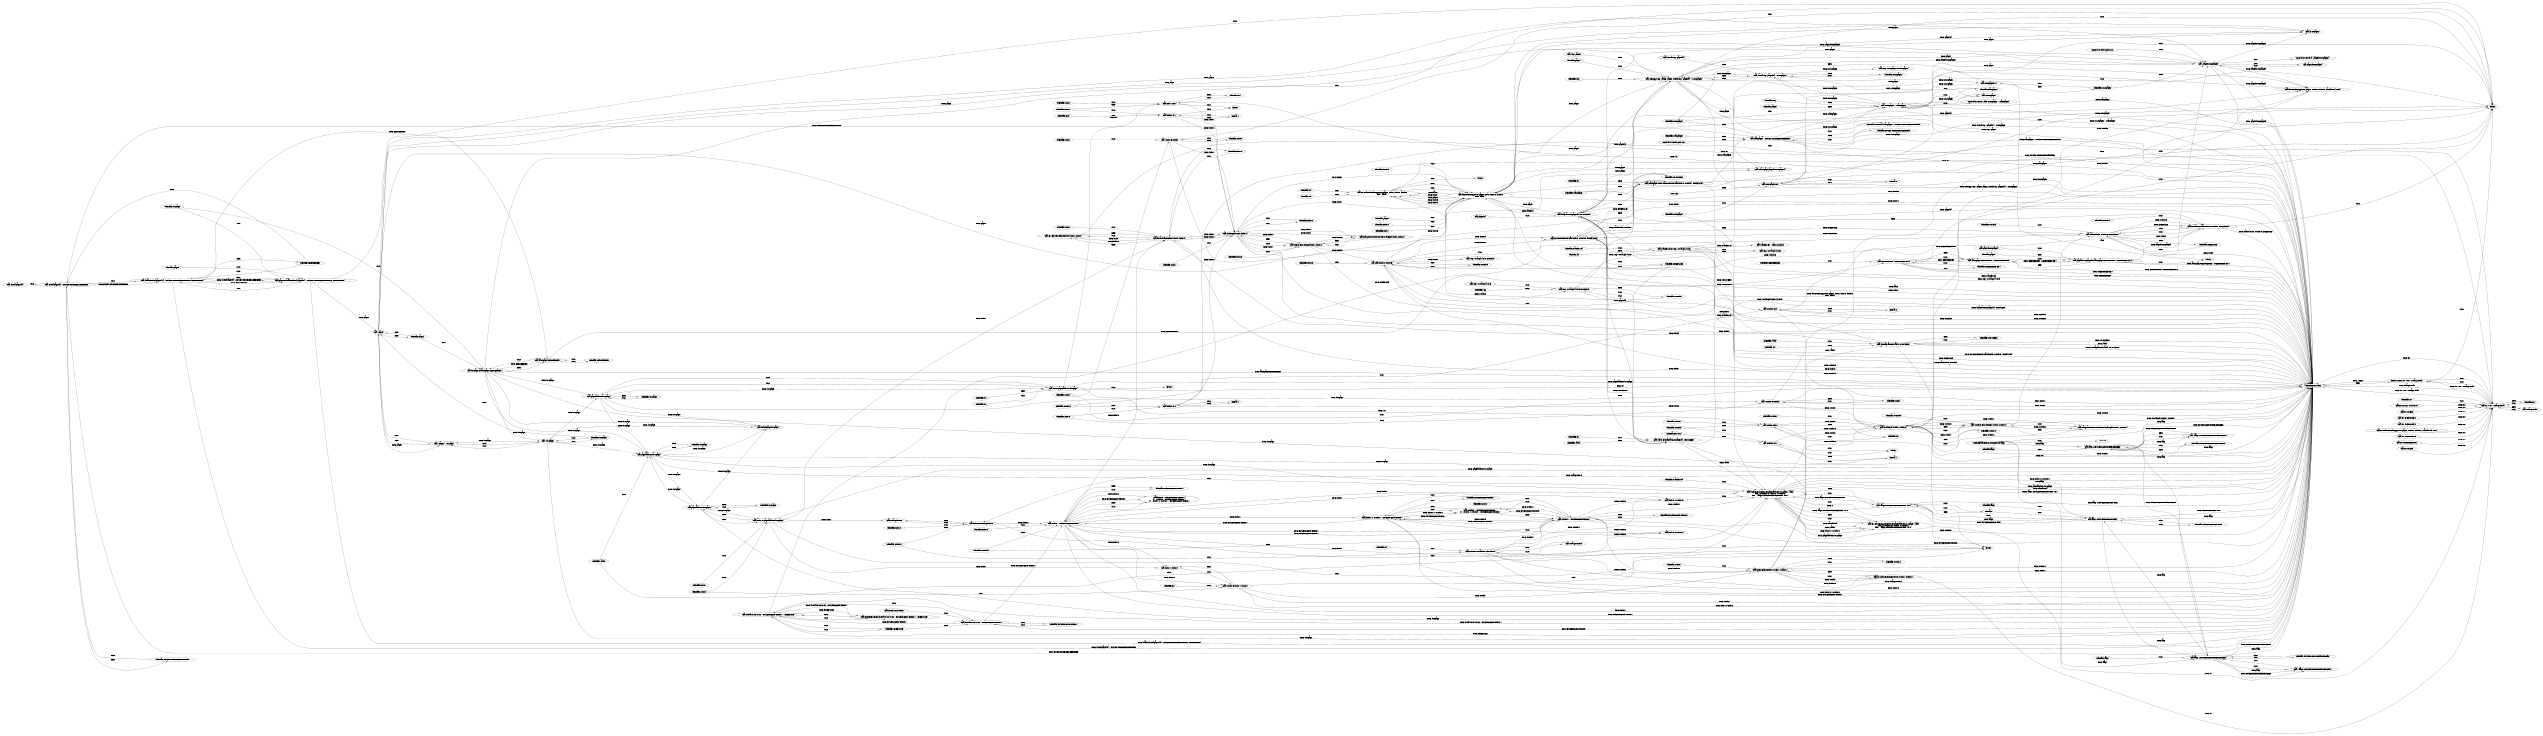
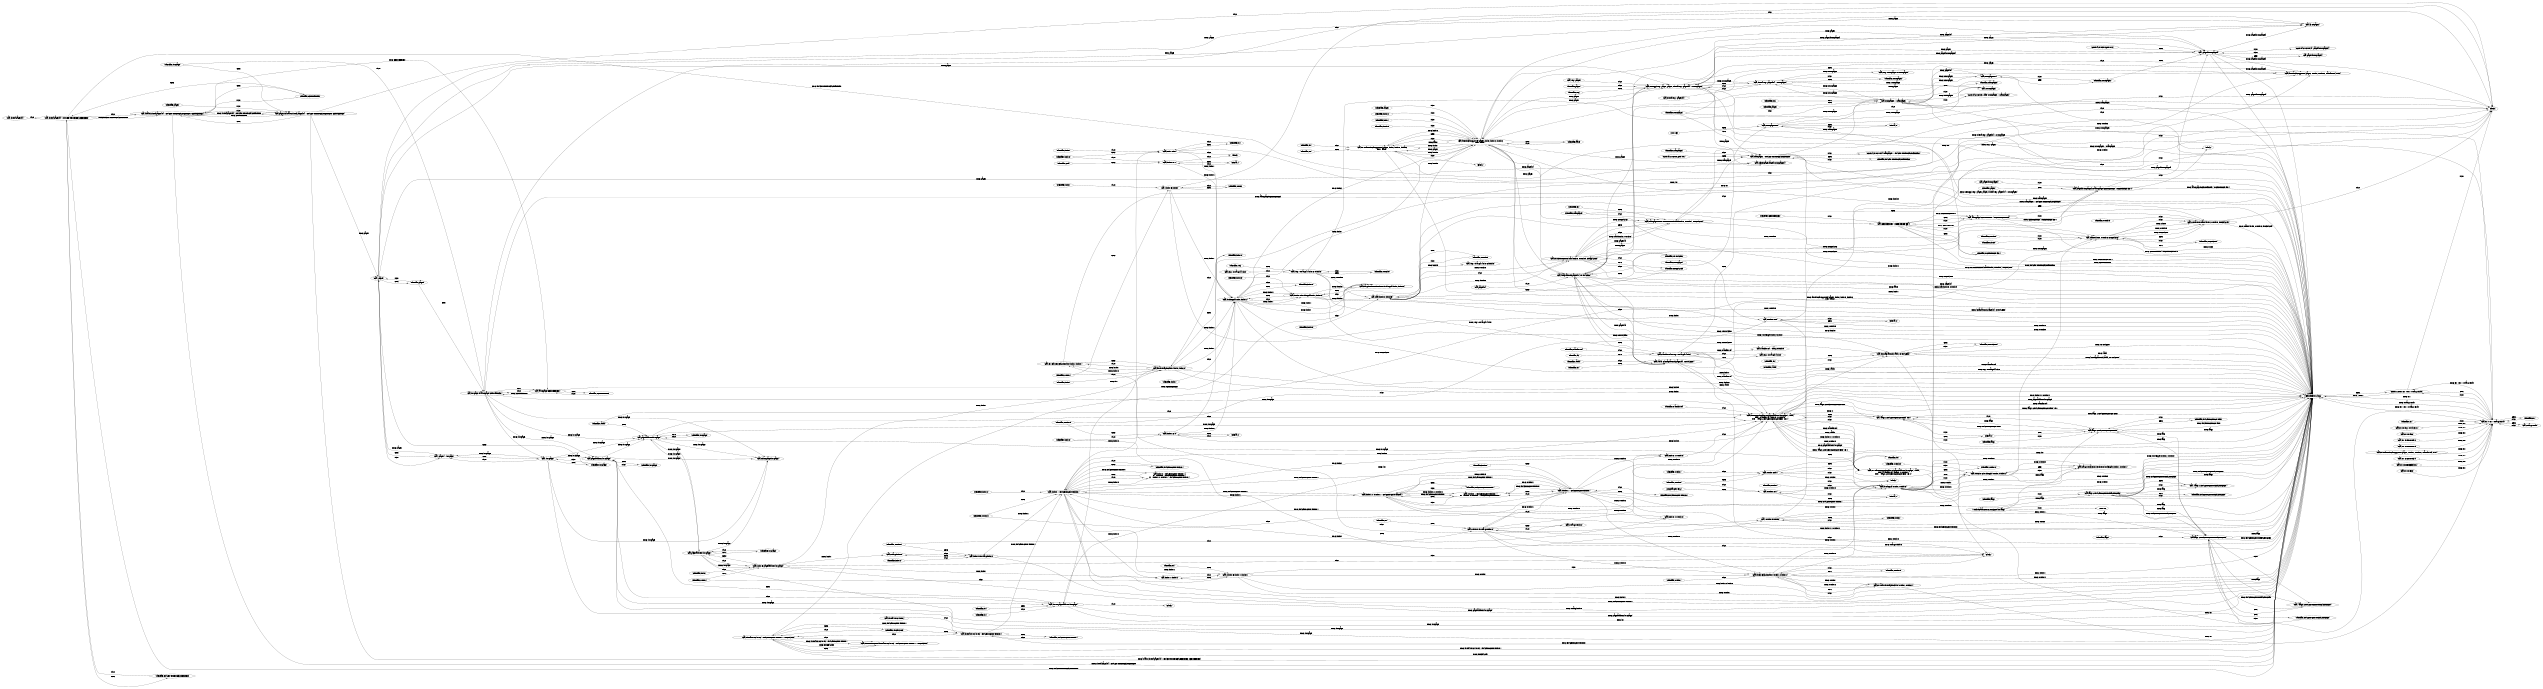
node "(Identifier,false)": added
node "(Identifier,size_t)": added
edge "(Call,max(in_size, out_size))" -> "(Call,req->out.args[1].size = out_size)": reversed
node "(Call,out_iovs = transferred.out_iovs)": label "(Call,out_iovs = transferred.out_iovs)" -> "(Call,out_iovs = outarg.out_iovs)"
